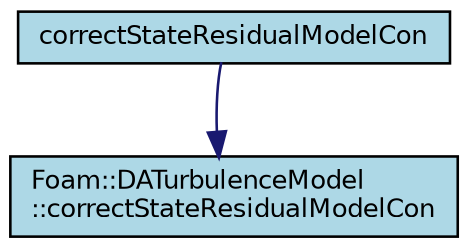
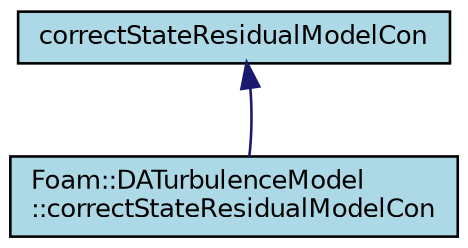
edge "correctStateResidualModelCon" -> "Foam::DATurbulenceModel ::correctStateResidualModelCon": reversed
